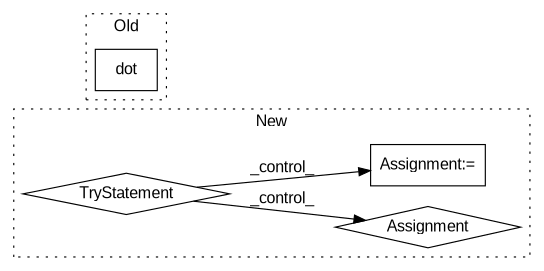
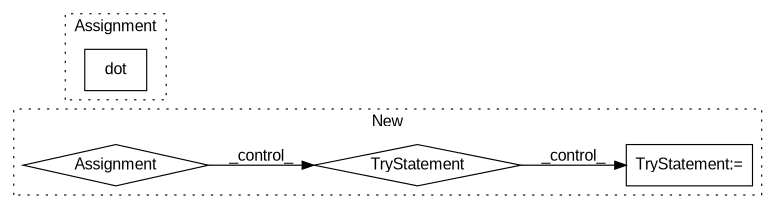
cluster "Old": label "Old" -> "Assignment"
node "Assignment:=": label "Assignment:=" -> "TryStatement:="
edge "TryStatement" -> "Assignment": reversed
